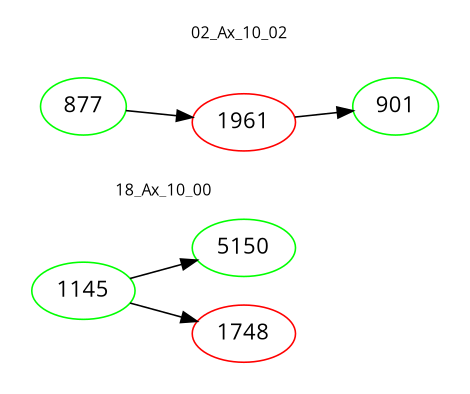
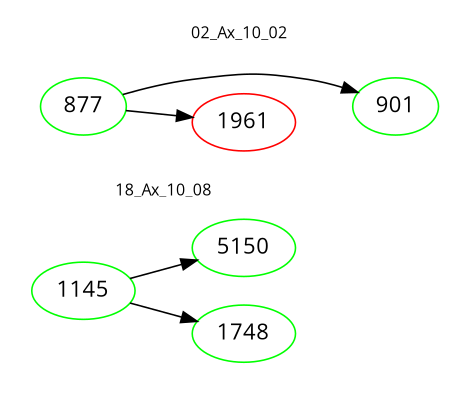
edge "1961" -> "901": now "877" -> "901"
cluster "18_Ax_10_00": label "18_Ax_10_00" -> "18_Ax_10_08"
node "1748": color red -> green
